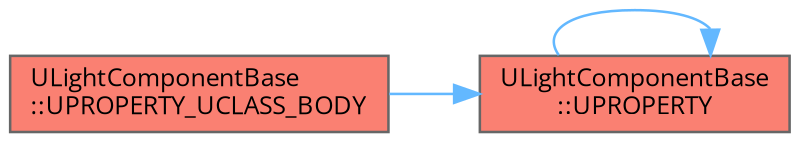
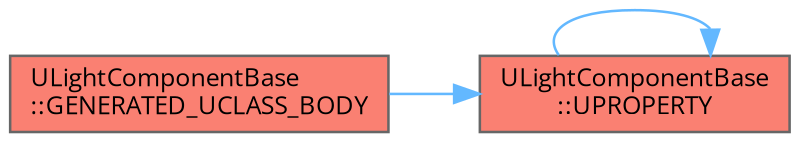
node "ULightComponentBase ::UPROPERTY_UCLASS_BODY": label "ULightComponentBase ::UPROPERTY_UCLASS_BODY" -> "ULightComponentBase ::GENERATED_UCLASS_BODY"
